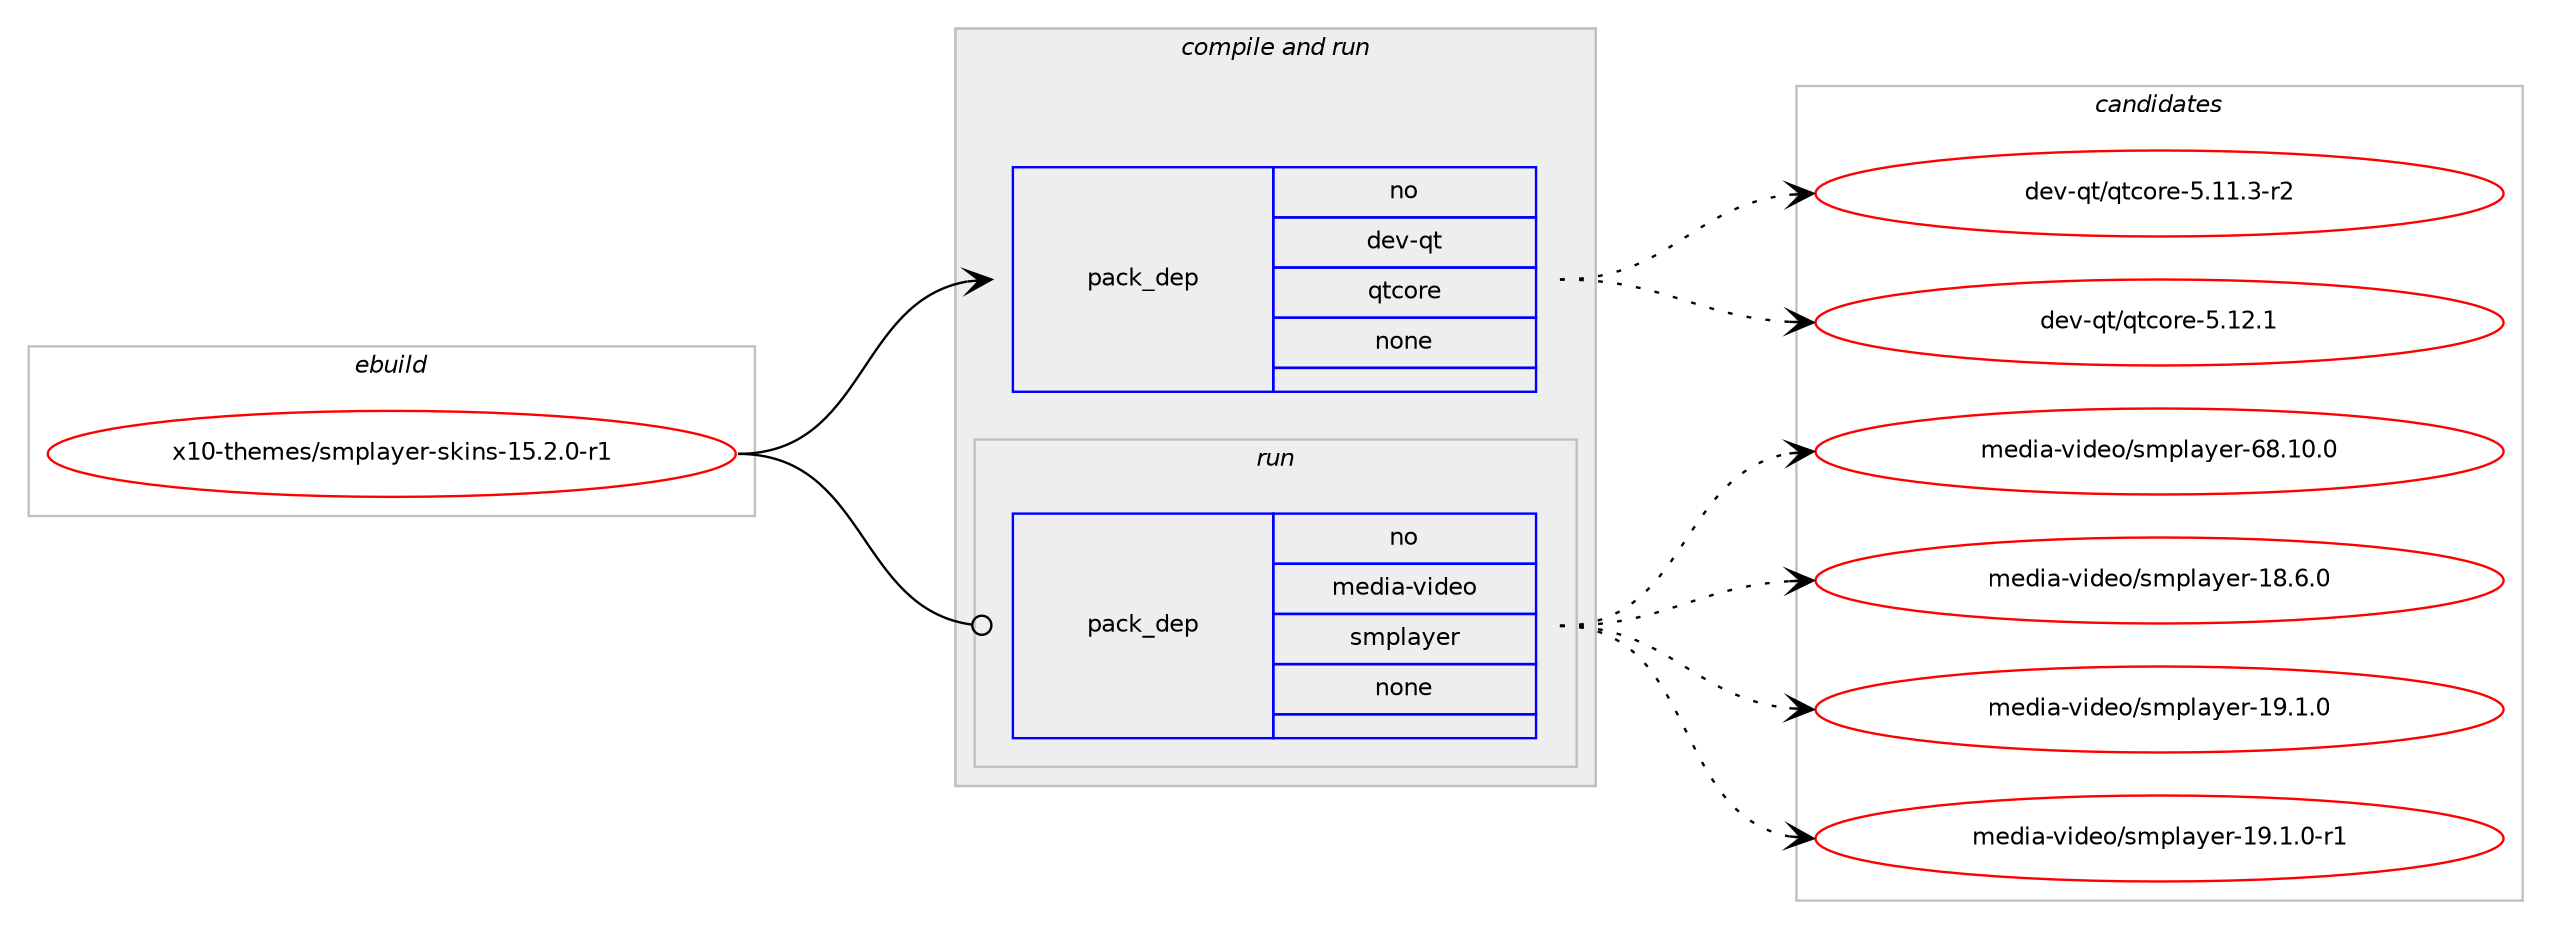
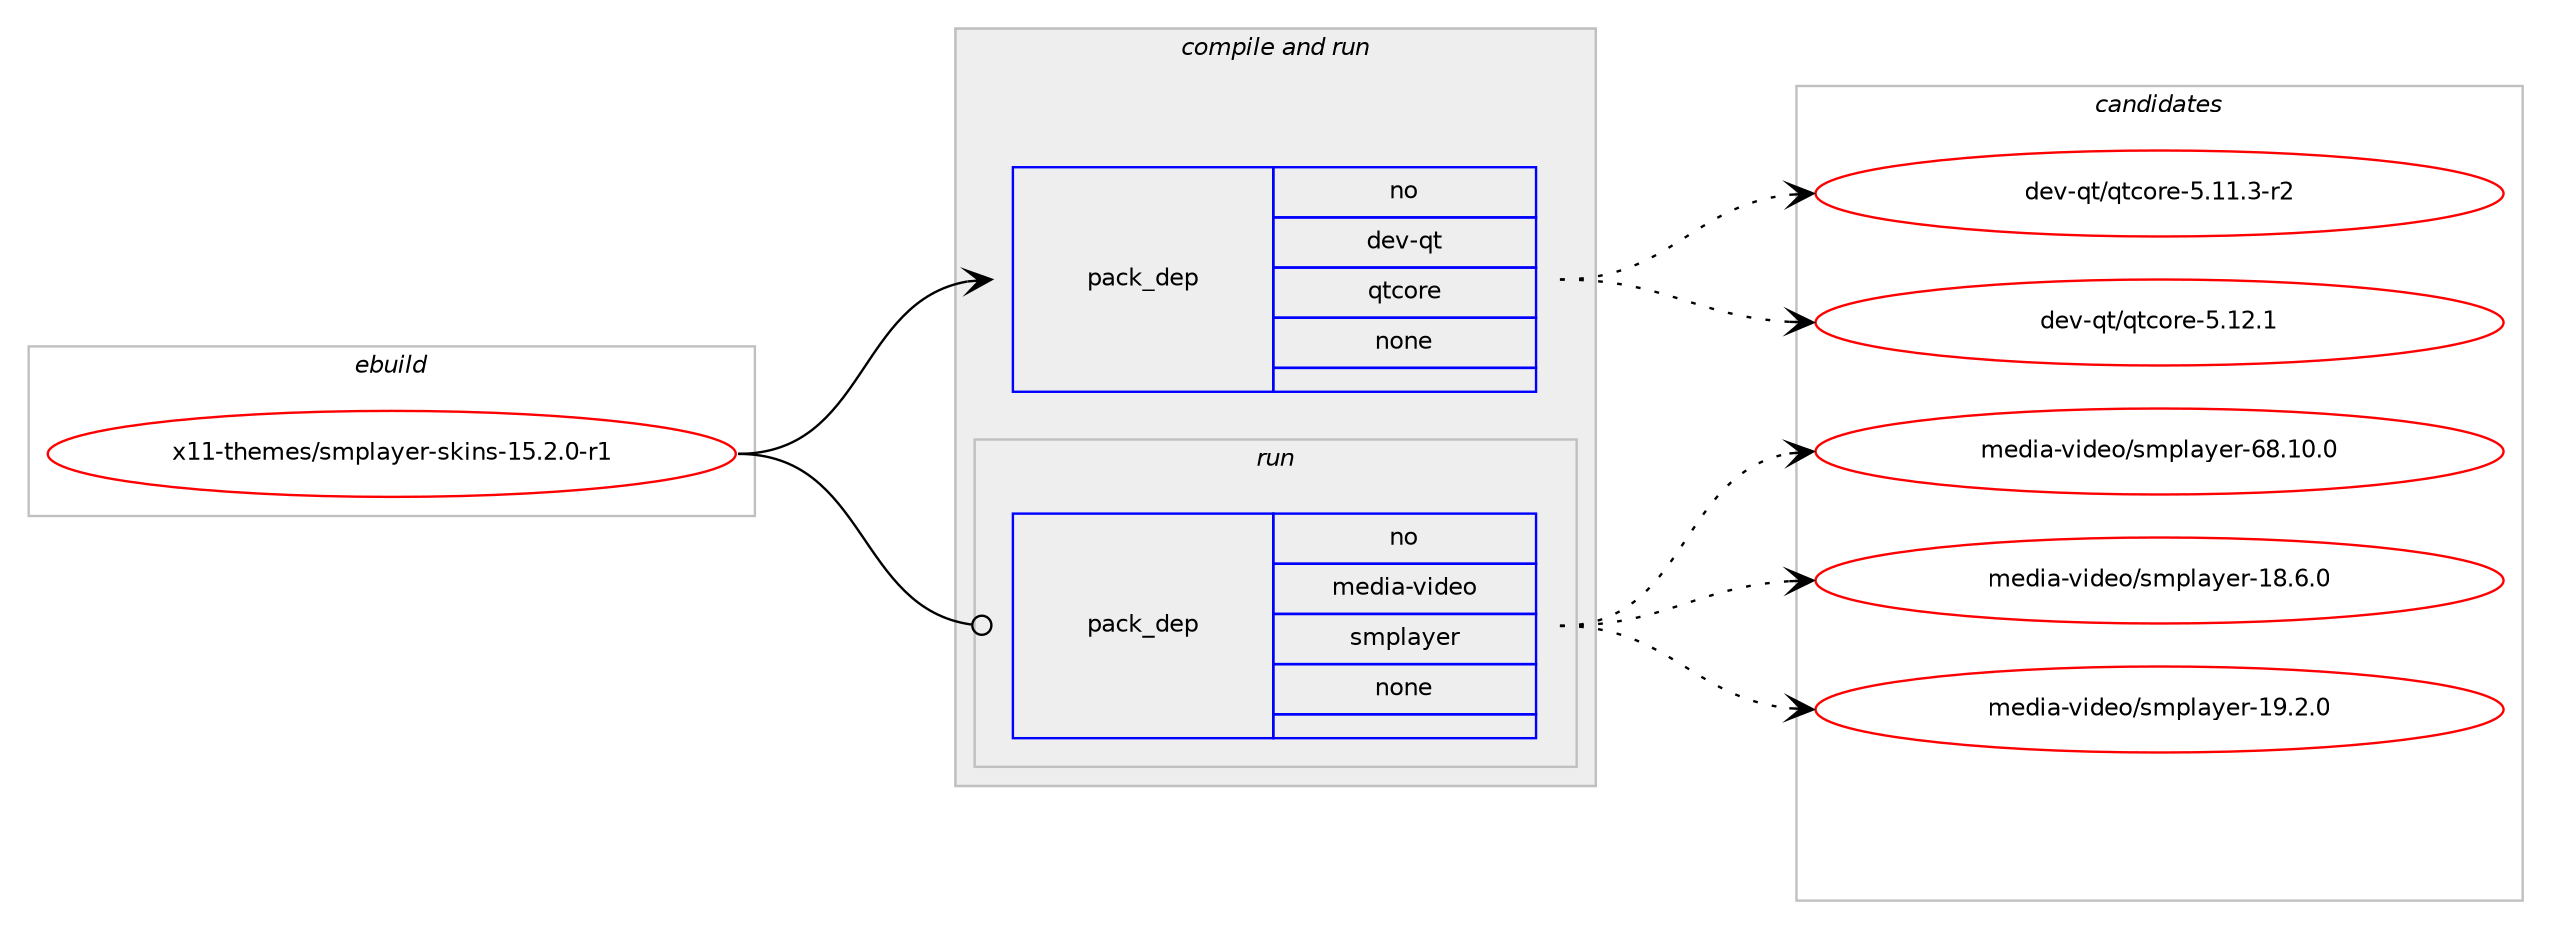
node "x10-themes/smplayer-skins-15.2.0-r1": label "x10-themes/smplayer-skins-15.2.0-r1" -> "x11-themes/smplayer-skins-15.2.0-r1"
node "media-video/smplayer-19.1.0": label "media-video/smplayer-19.1.0" -> "media-video/smplayer-19.2.0"
node "media-video/smplayer-19.1.0-r1": removed
